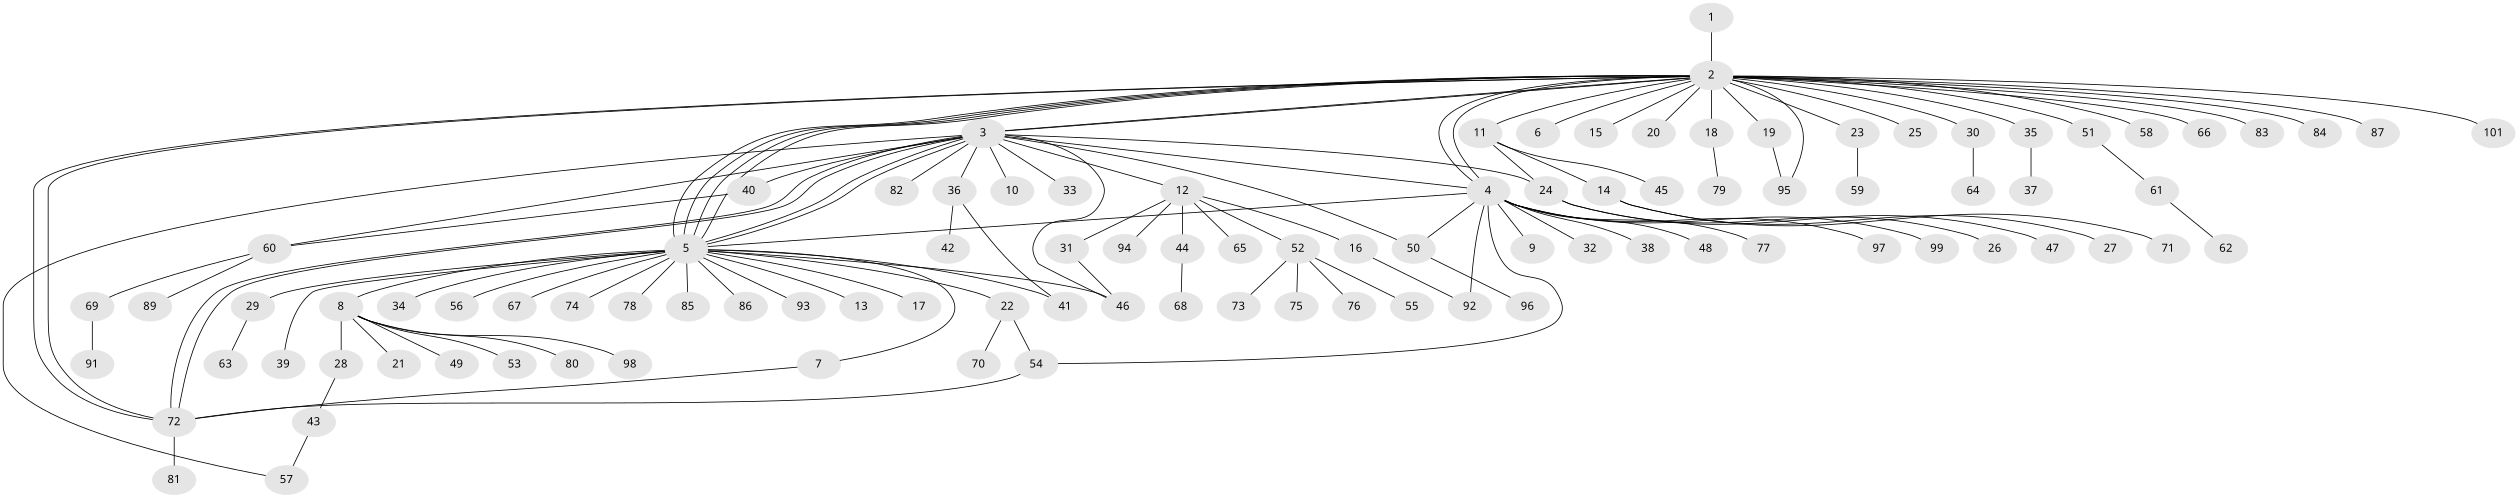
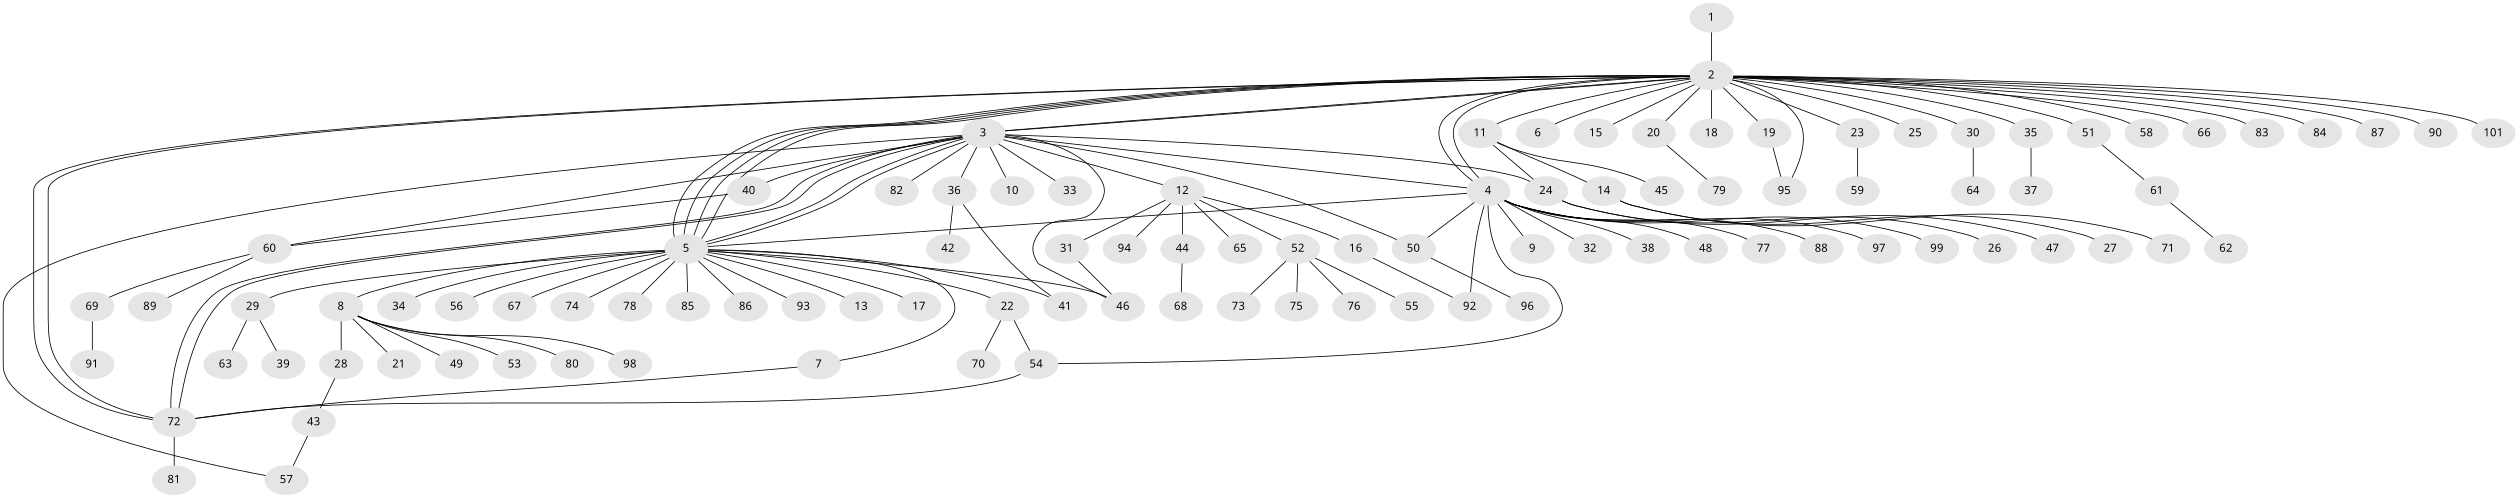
node "90": added
edge "18" -- "79": now "20" -- "79"
node "88": added
edge "5" -- "39": now "29" -- "39"
